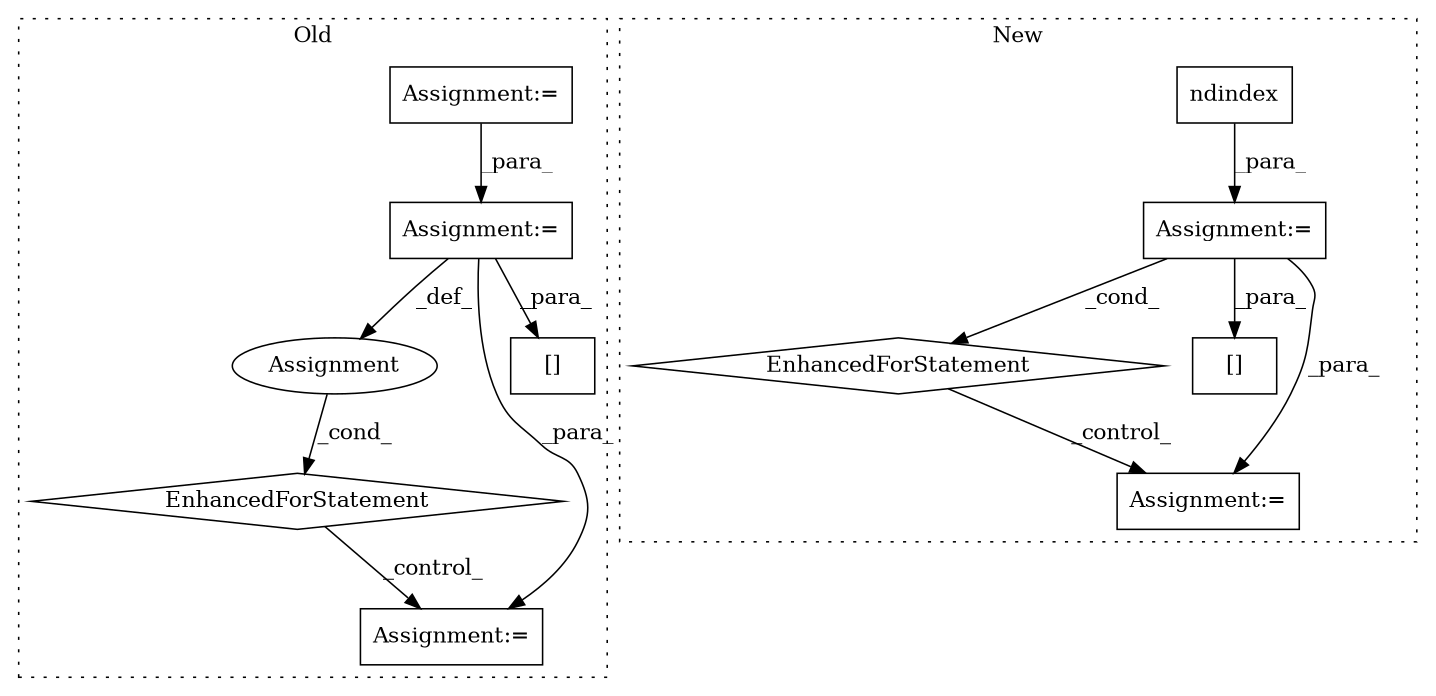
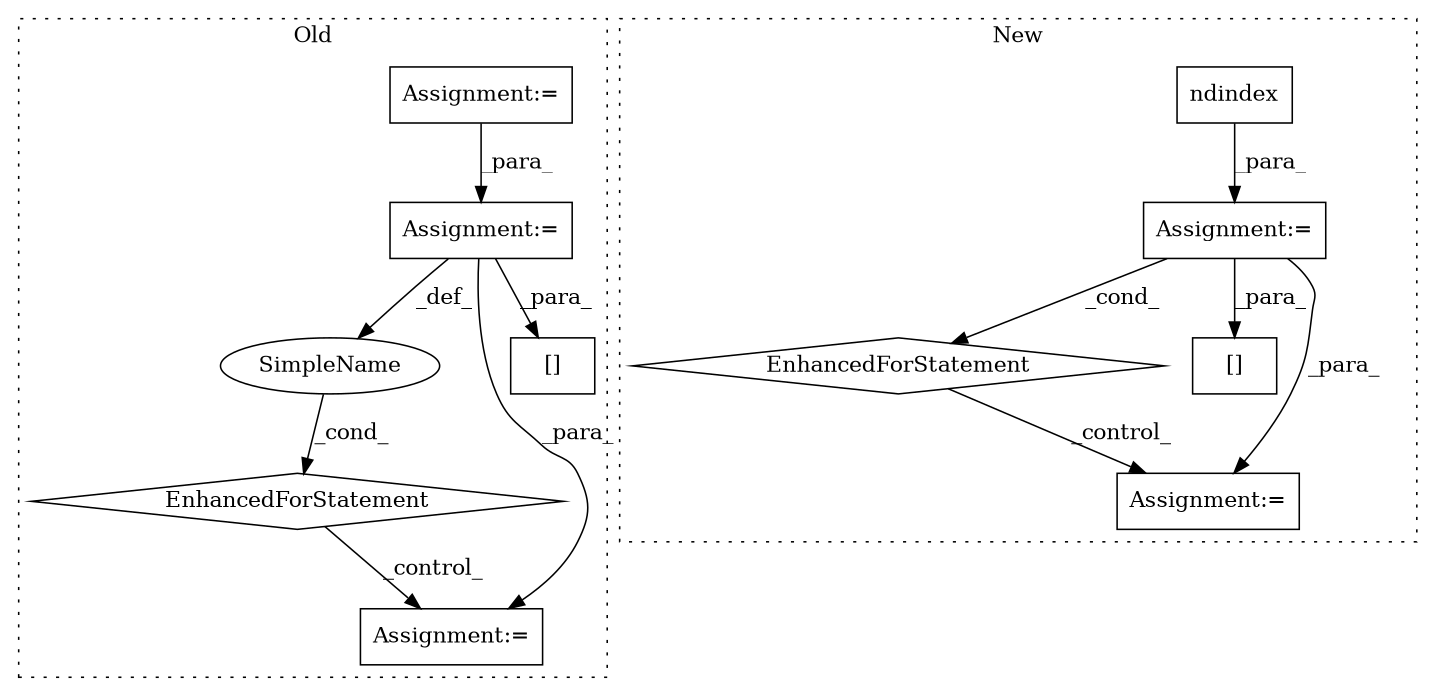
node "Assignment": label "Assignment" -> "SimpleName"
